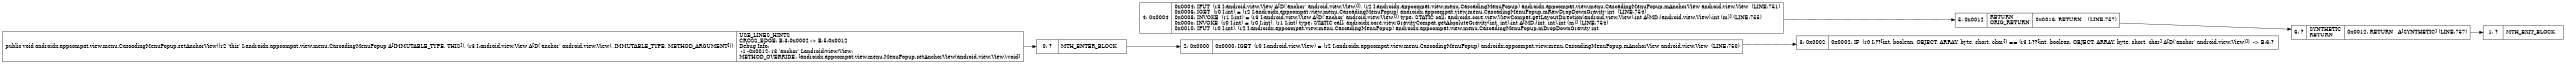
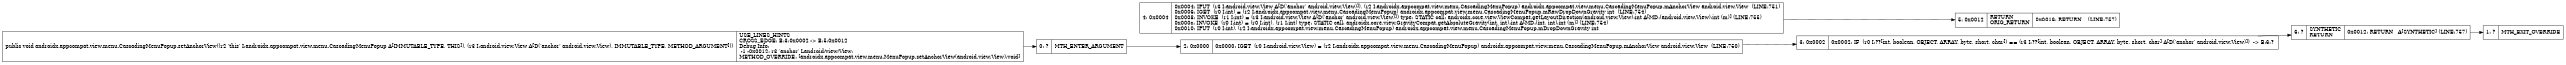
edge "5: 0x0012" -> "6: ?": now "3: 0x0002" -> "6: ?"
node "1: ?": text "MTH_EXIT_BLOCK" -> "MTH_EXIT_OVERRIDE"
node "0: ?": text "MTH_ENTER_BLOCK" -> "MTH_ENTER_ARGUMENT"
